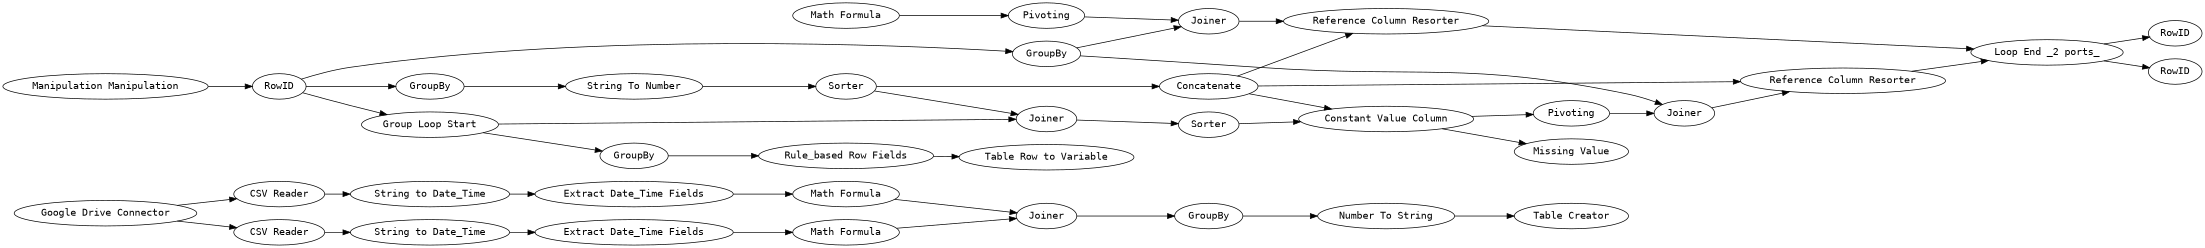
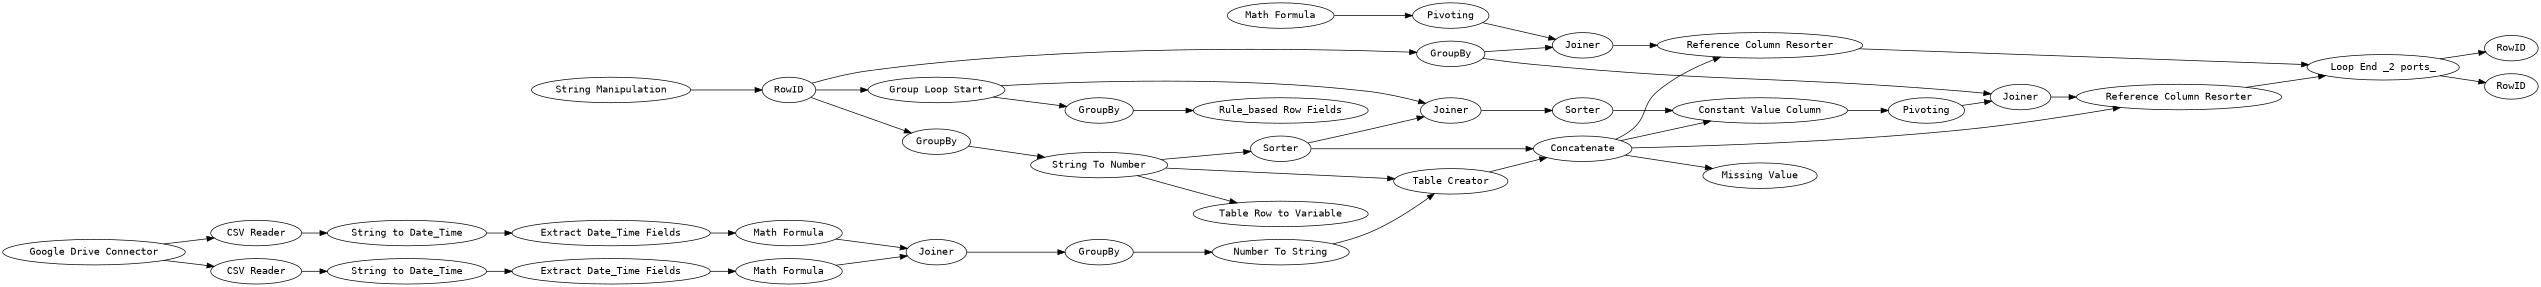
node "Manipulation Manipulation": label "Manipulation Manipulation" -> "String Manipulation"
edge "Constant Value Column" -> "Missing Value": now "Concatenate" -> "Missing Value"
edge "Rule_based Row Fields" -> "Table Row to Variable": now "String To Number" -> "Table Row to Variable"
edge "Table Creator" -> "Concatenate": added
edge "String To Number" -> "Table Creator": added
